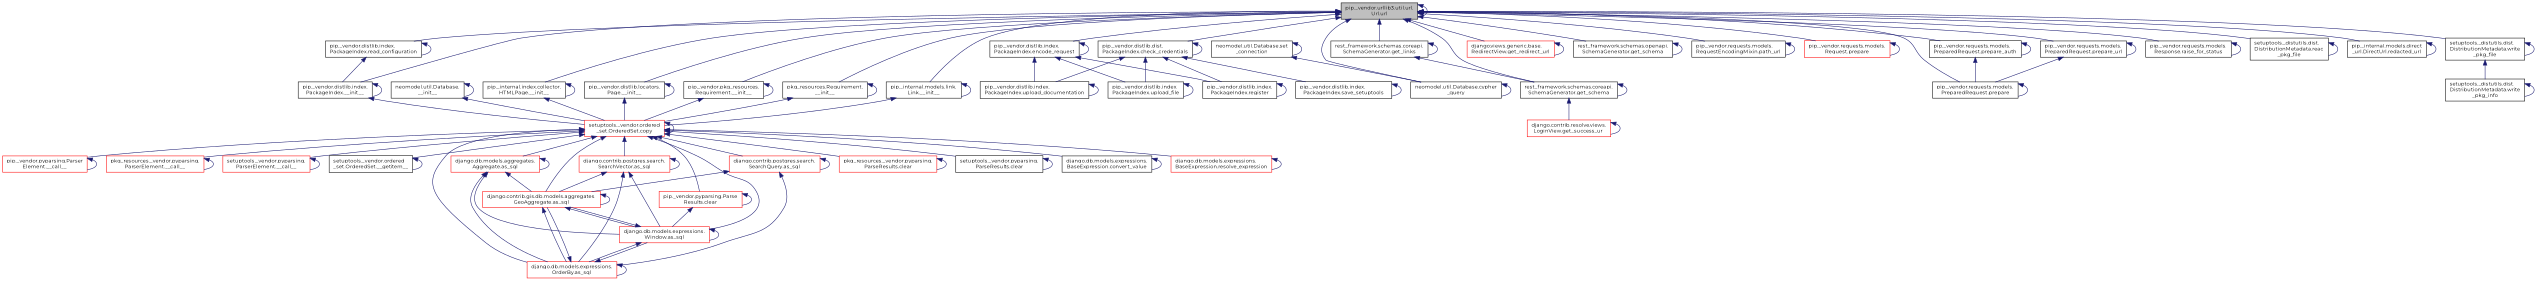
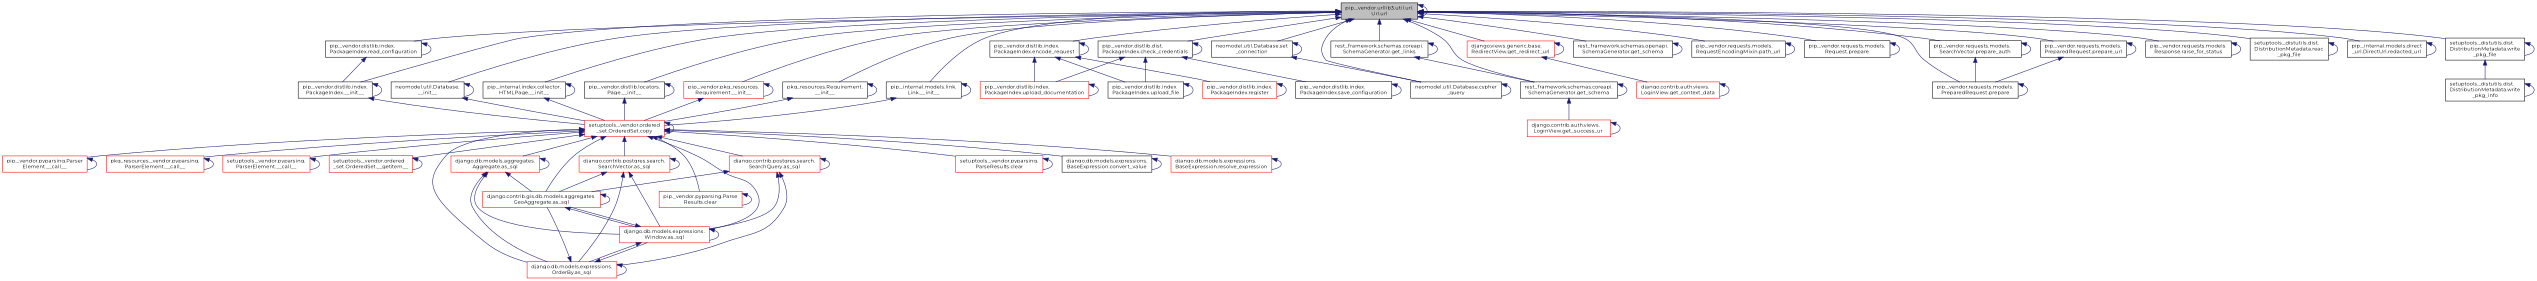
edge "neomodel.util.Database. __init__" -> "pip._vendor.urllib3.util.url. Url.url": added
edge "neomodel.util.Database.set _connection" -> "pip._vendor.urllib3.util.url. Url.url": added
node "pip._vendor.requests.models. Request.prepare": color red -> black
node "pip._vendor.requests.models. PreparedRequest.prepare_auth": label "pip._vendor.requests.models. PreparedRequest.prepare_auth" -> "pip._vendor.requests.models. SearchVector.prepare_auth"
edge "pip._vendor.distlib.index. PackageIndex.register" -> "pip._vendor.distlib.dist. PackageIndex.check_credentials": removed
node "pip._vendor.pkg_resources. Requirement.__init__": color black -> red
node "pip._vendor.distlib.index. PackageIndex.upload_documentation": color black -> red
node "pip._vendor.distlib.index. PackageIndex.register": color black -> red
node "pip._vendor.distlib.index. PackageIndex.save_setuptools": label "pip._vendor.distlib.index. PackageIndex.save_setuptools" -> "pip._vendor.distlib.index. PackageIndex.save_configuration"
node "django.contrib.auth.views. LoginView.get_context_data": added
node "django.contrib.resolve.views. LoginView.get_success_url": label "django.contrib.resolve.views. LoginView.get_success_url" -> "django.contrib.auth.views. LoginView.get_success_url"
node "setuptools._vendor.ordered _set.OrderedSet.__getitem__": color black -> red
node "pkg_resources._vendor.pyparsing. ParseResults.clear": removed
node "setuptools._vendor.pyparsing. ParseResults.clear": color black -> red
edge "django.db.models.expressions. Window.as_sql" -> "pip._vendor.pyparsing.Parse Results.clear": now "django.db.models.expressions. Window.as_sql" -> "django.contrib.postgres.search. SearchQuery.as_sql"
edge "django.db.models.expressions. OrderBy.as_sql" -> "django.contrib.gis.db.models.aggregates. GeoAggregate.as_sql": removed
